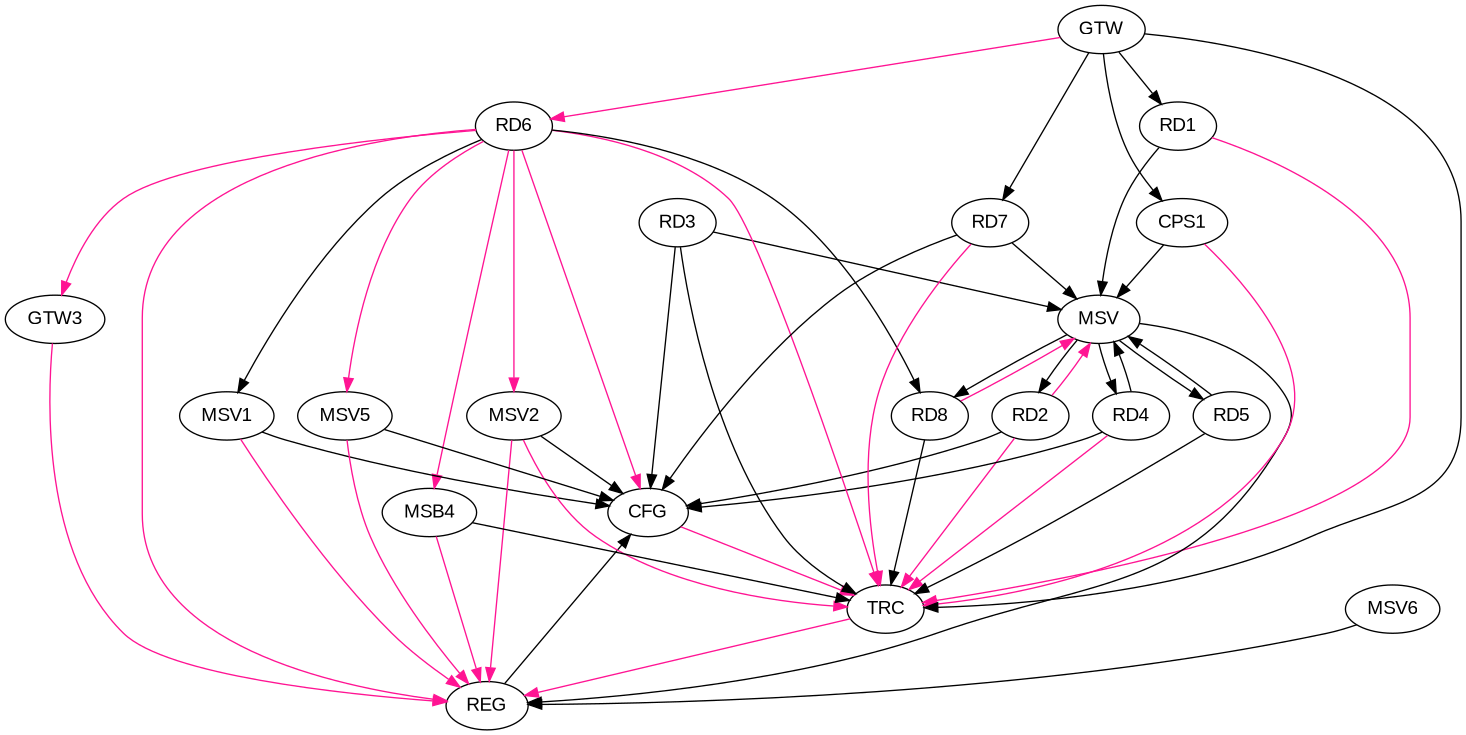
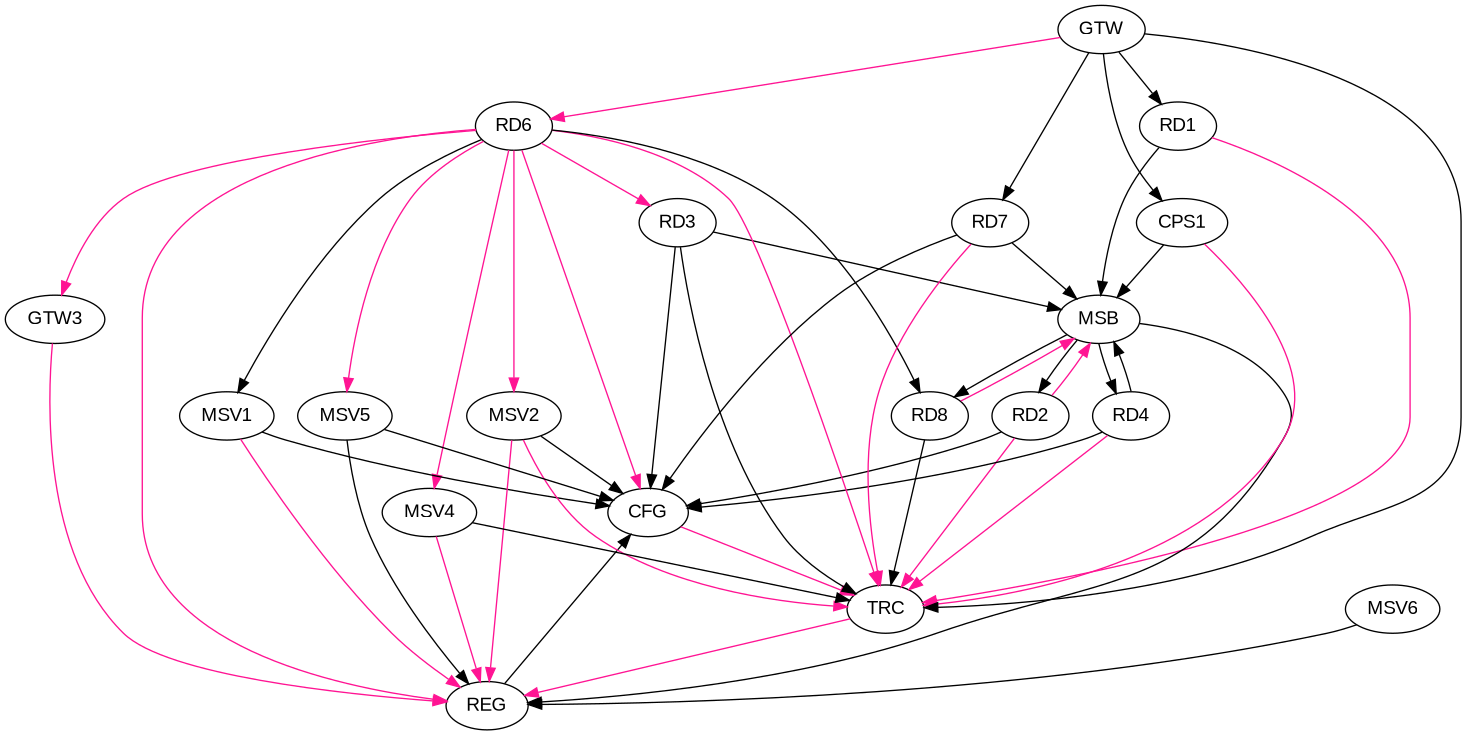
edge "RD6" -> "RD3": added
node "MSV": label "MSV" -> "MSB"
node "RD5": removed
node "MSB4": label "MSB4" -> "MSV4"
edge "MSV5" -> "REG": color deeppink -> black
